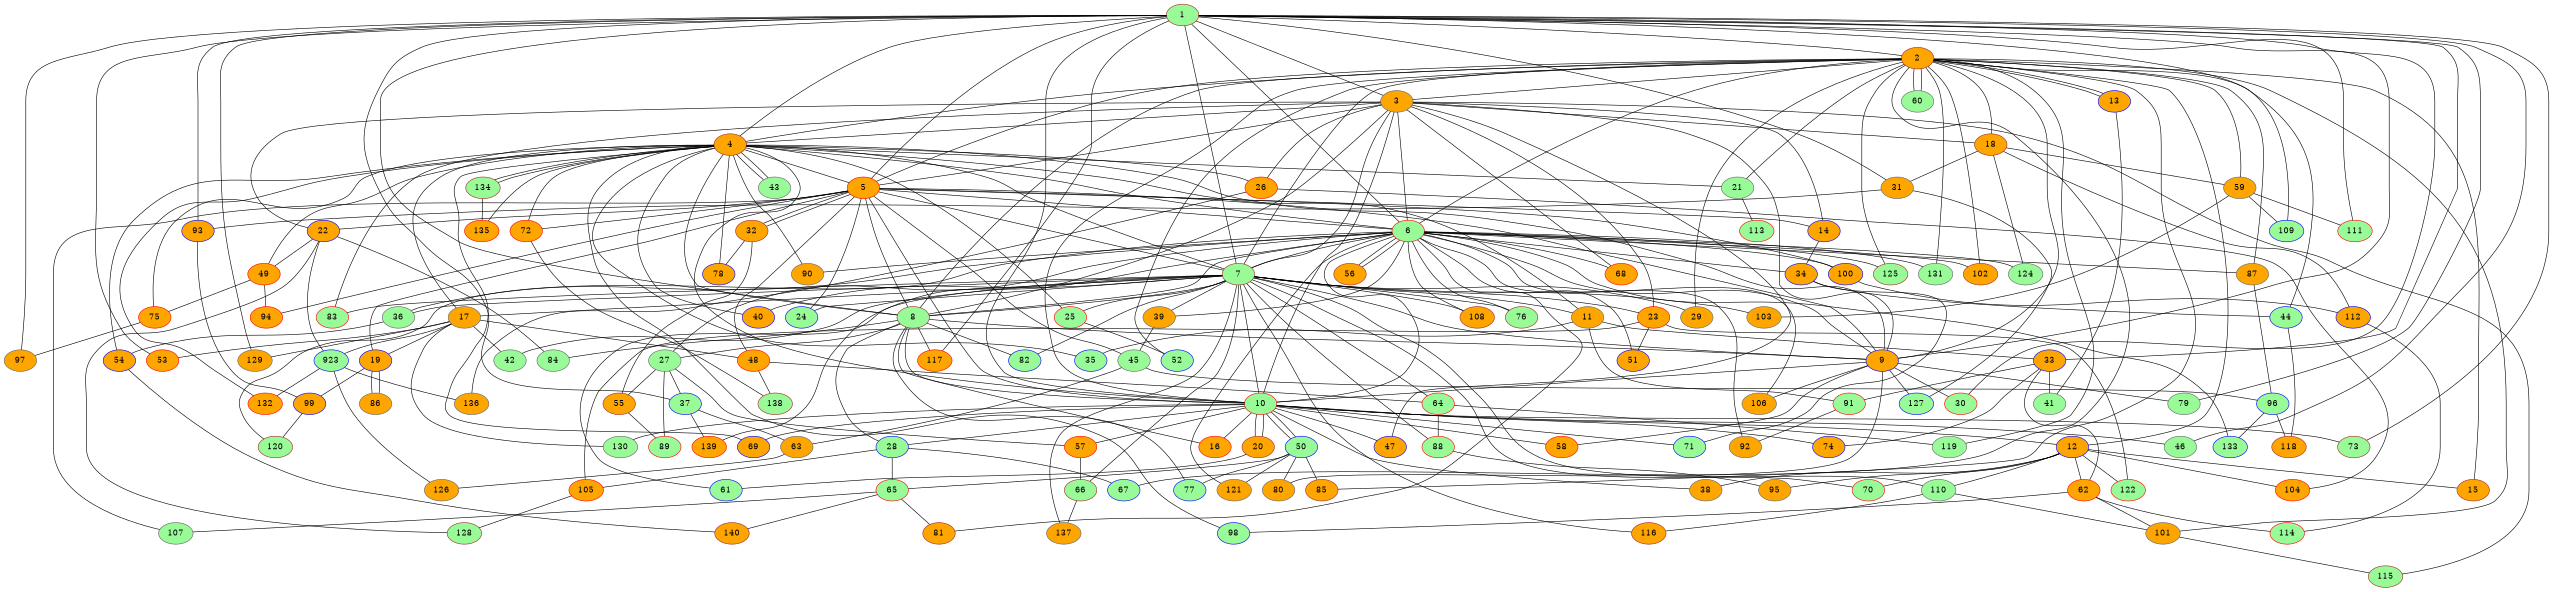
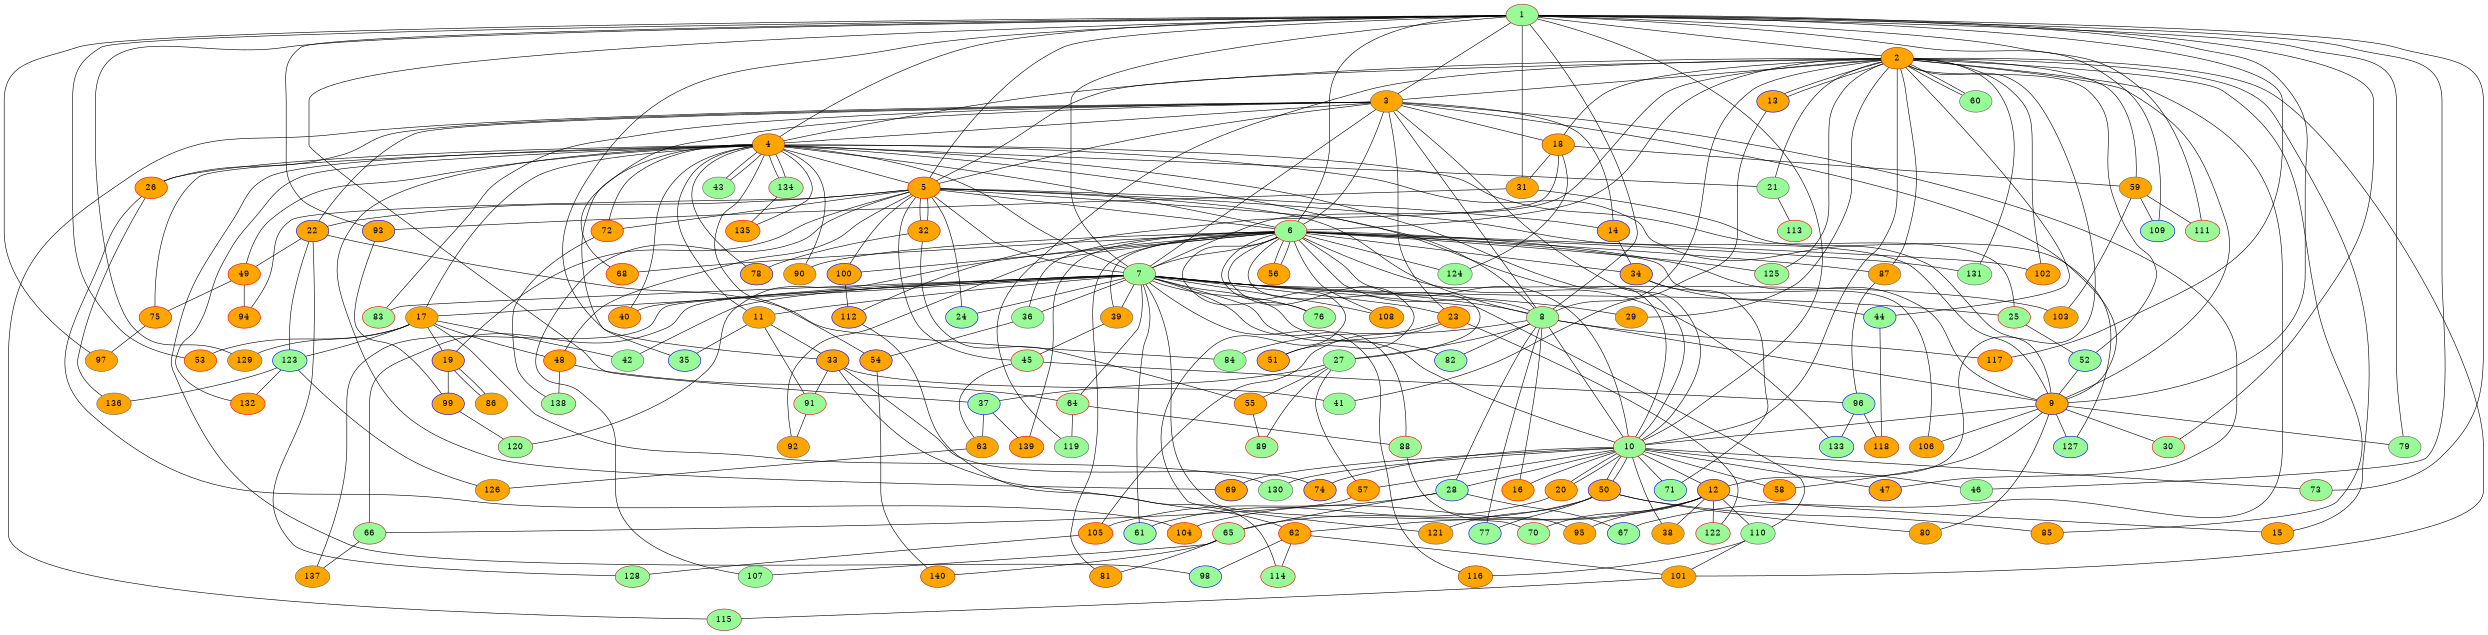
node "40": color blue -> brown
edge "7" -- "9": now "52" -- "9"
node "923": label "923" -> "123"
node "45": color gray40 -> red
node "50": fillcolor palegreen -> orange
